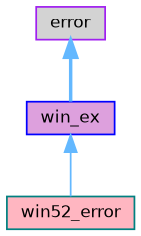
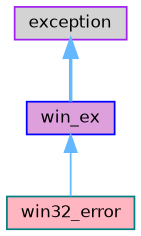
node "error": label "error" -> "exception"
node "win52_error": label "win52_error" -> "win32_error"
